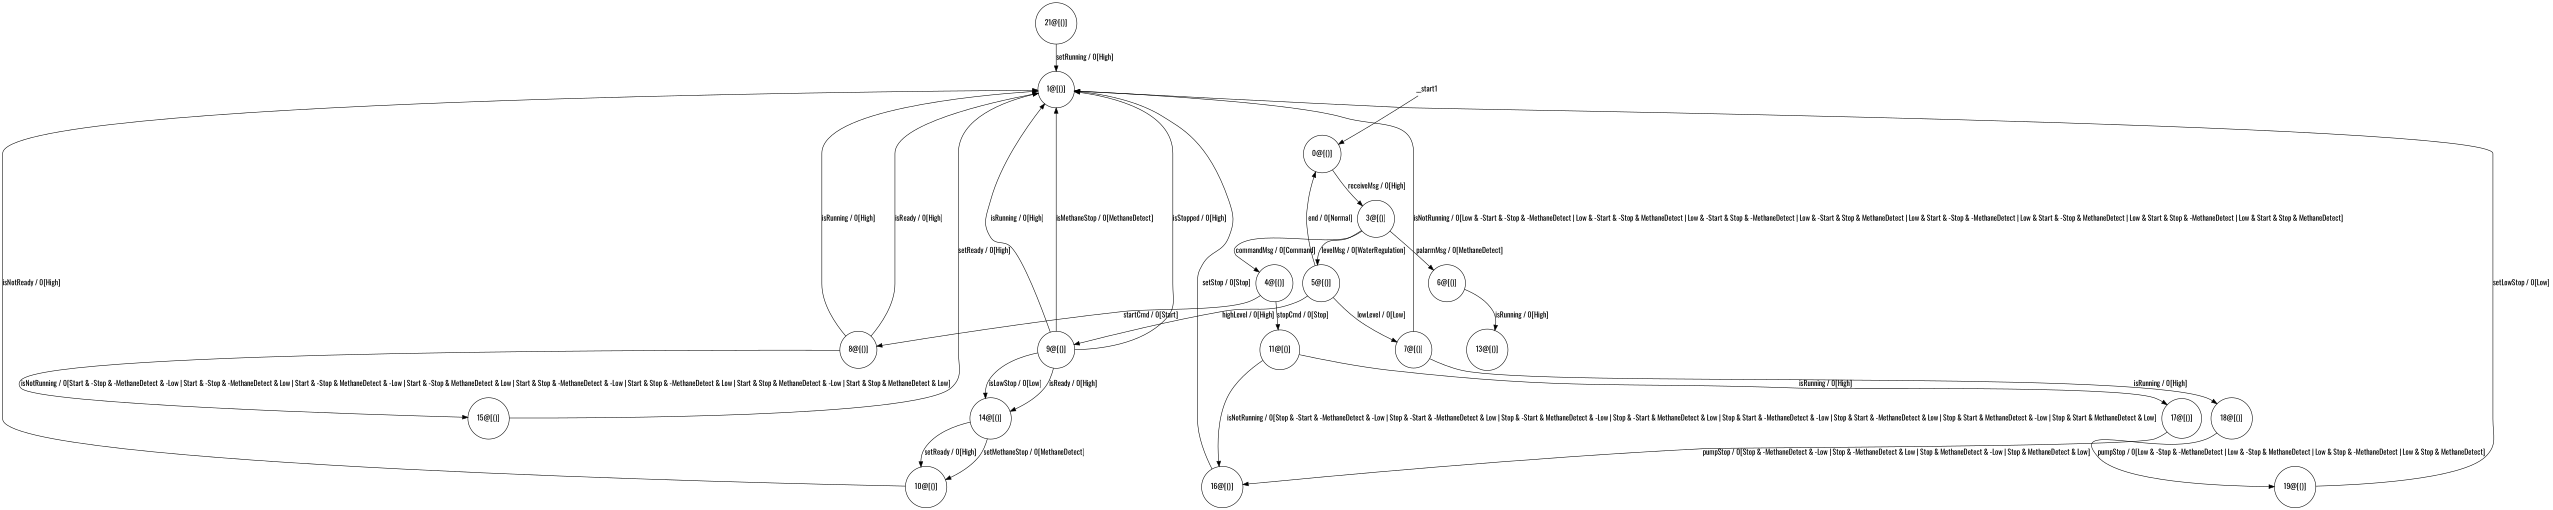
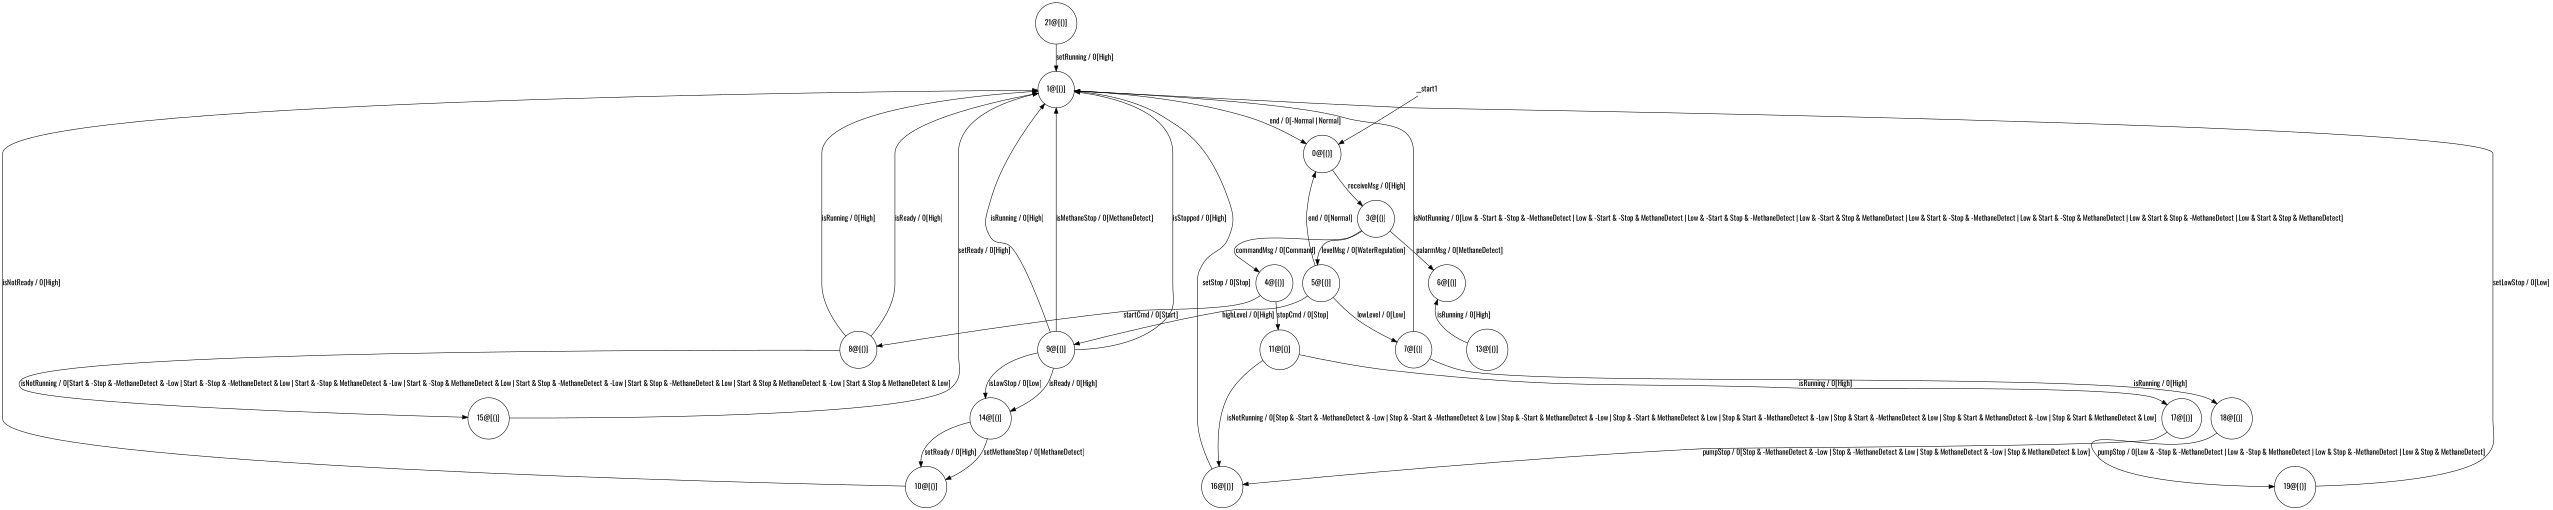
edge "1@[()]" -> "0@[()]": added, label "end / 0[-Normal | Normal]"
edge "6@[()]" -> "13@[()]": reversed
